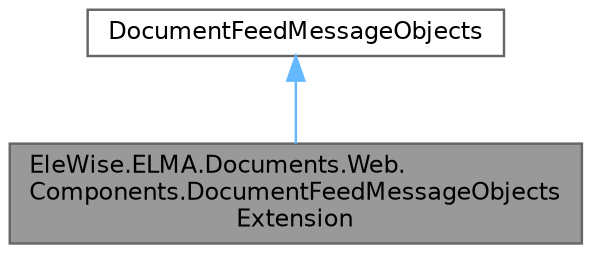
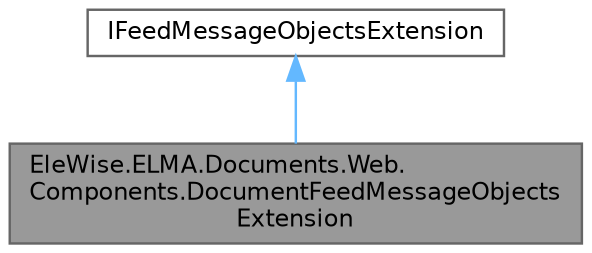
node "DocumentFeedMessageObjects": label "DocumentFeedMessageObjects" -> "IFeedMessageObjectsExtension"
